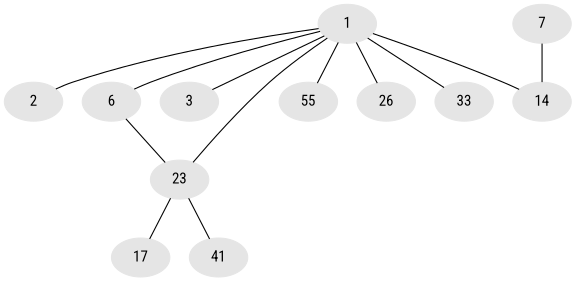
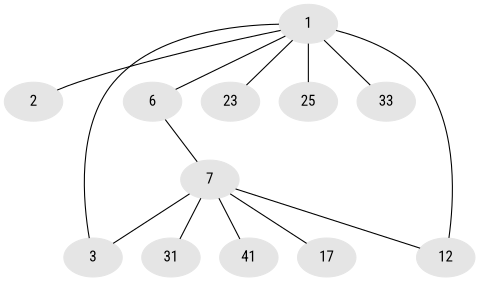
node "55": label "55" -> "25"
node "26": removed
node "14": label "14" -> "12"
edge "6" -- "23": now "6" -- "7"
edge "7" -- "3": added
edge "23" -- "17": now "7" -- "17"
edge "23" -- "41": now "7" -- "41"
node "31": added
